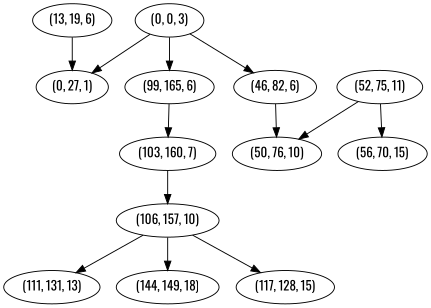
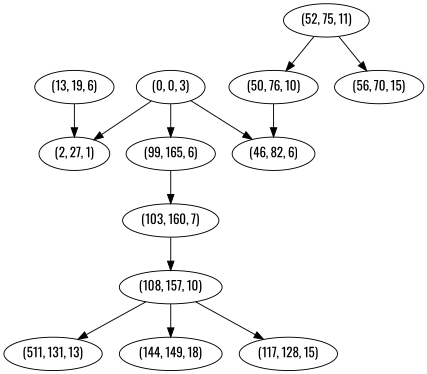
node "(0, 27, 1)": label "(0, 27, 1)" -> "(2, 27, 1)"
edge "(46, 82, 6)" -> "(50, 76, 10)": reversed
node "(106, 157, 10)": label "(106, 157, 10)" -> "(108, 157, 10)"
node "(111, 131, 13)": label "(111, 131, 13)" -> "(511, 131, 13)"
